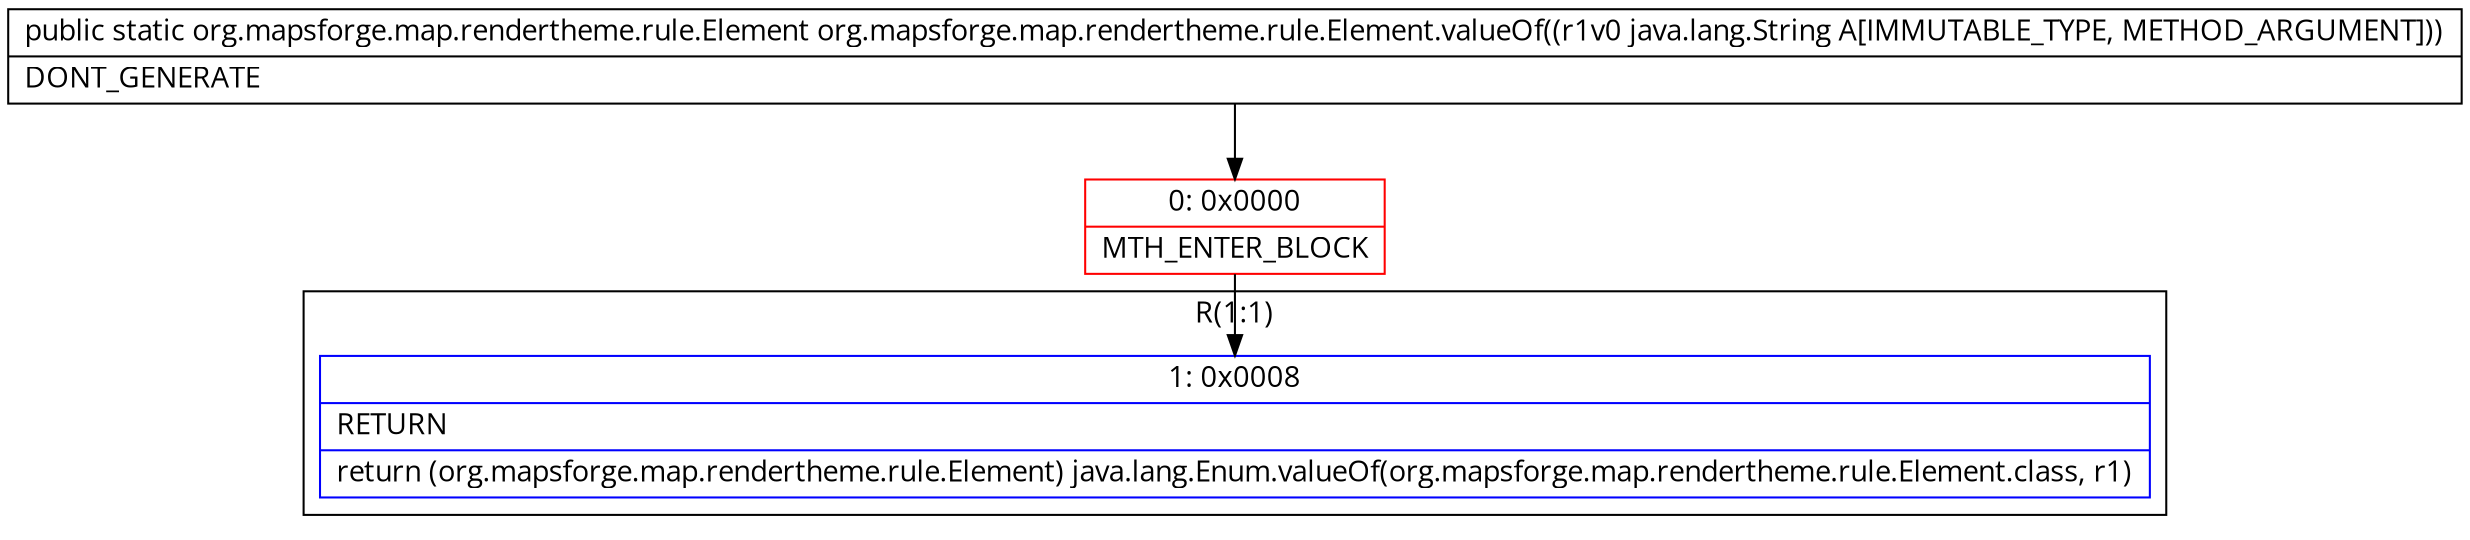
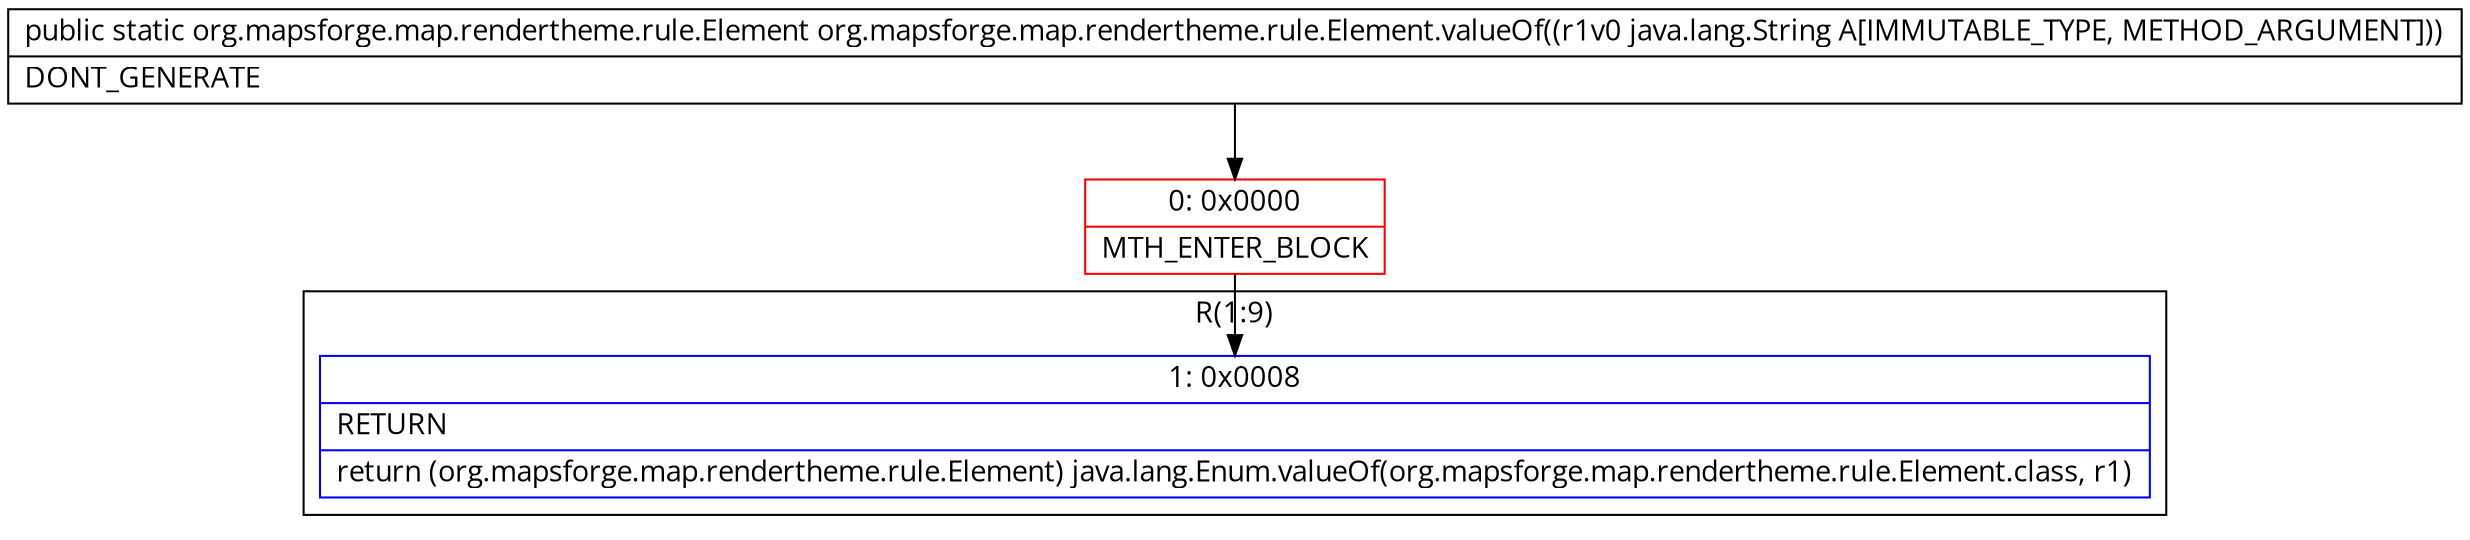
cluster "R(1:1)": label "R(1:1)" -> "R(1:9)"
